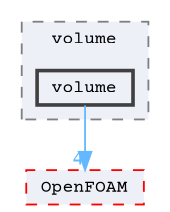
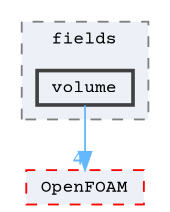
cluster "volume": label "volume" -> "fields"
